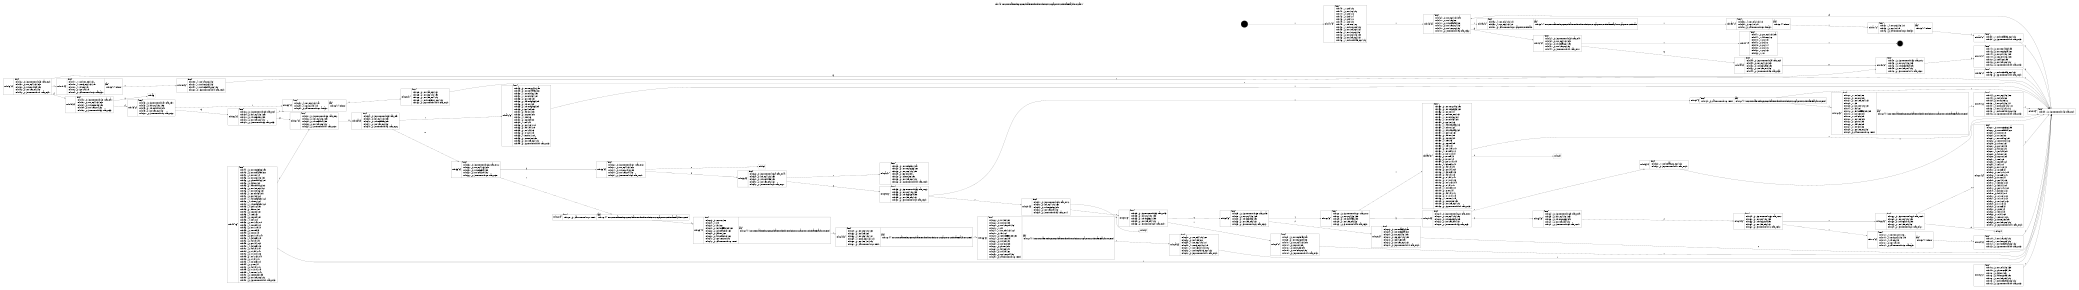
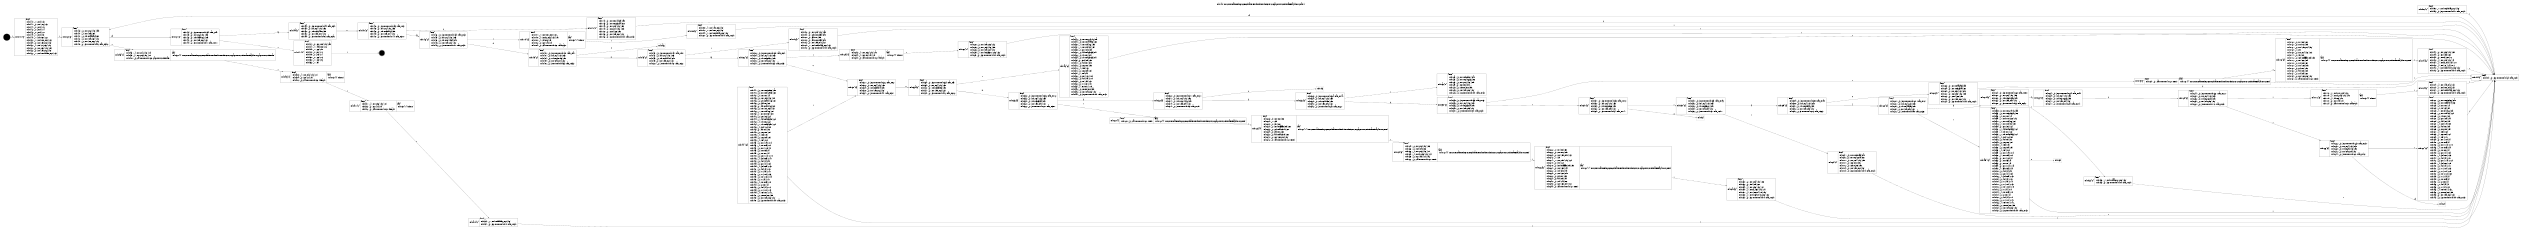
edge "0x4014c6 [22]" -> "0x4014b0 [22]": reversed
edge "0x4014f2 [22]" -> "0x4016d5 [13]": now "0x4014f2 [22]" -> "0x4017b8 [31]"
